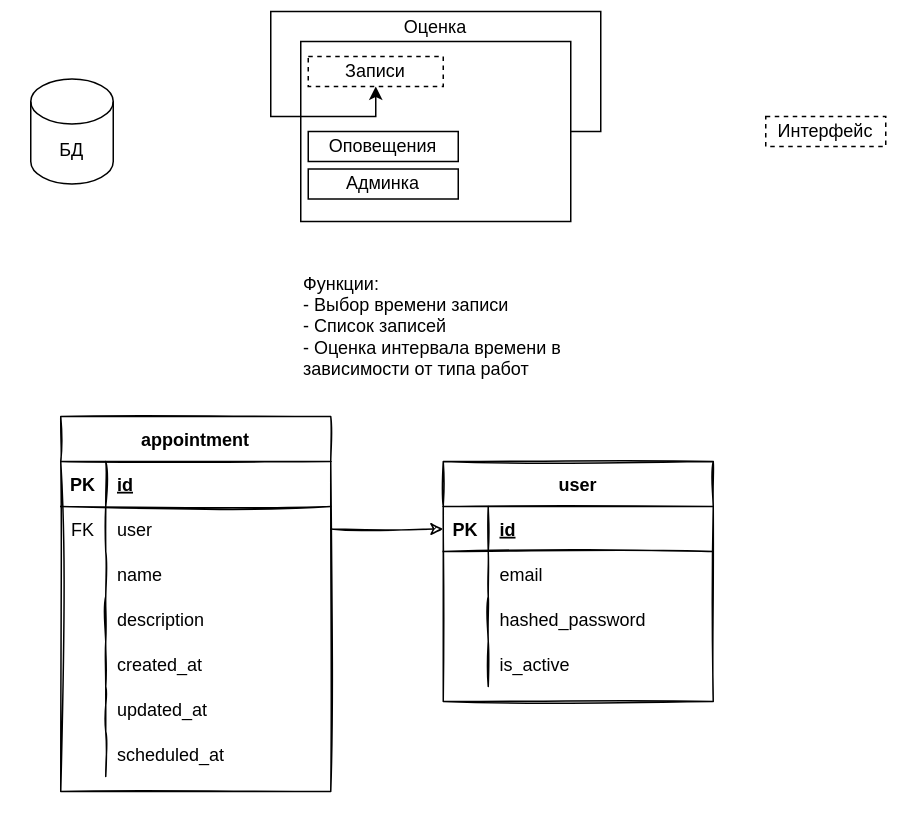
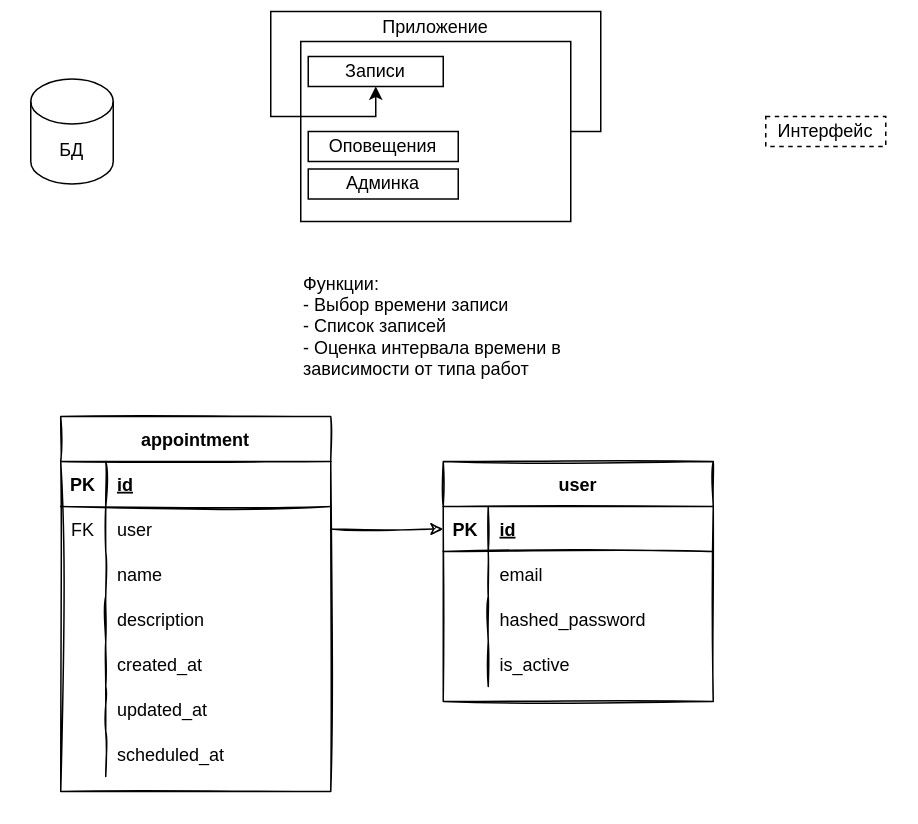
node "Оценка": label "Оценка" -> "Приложение"
node "Записи": style dashed -> solid
